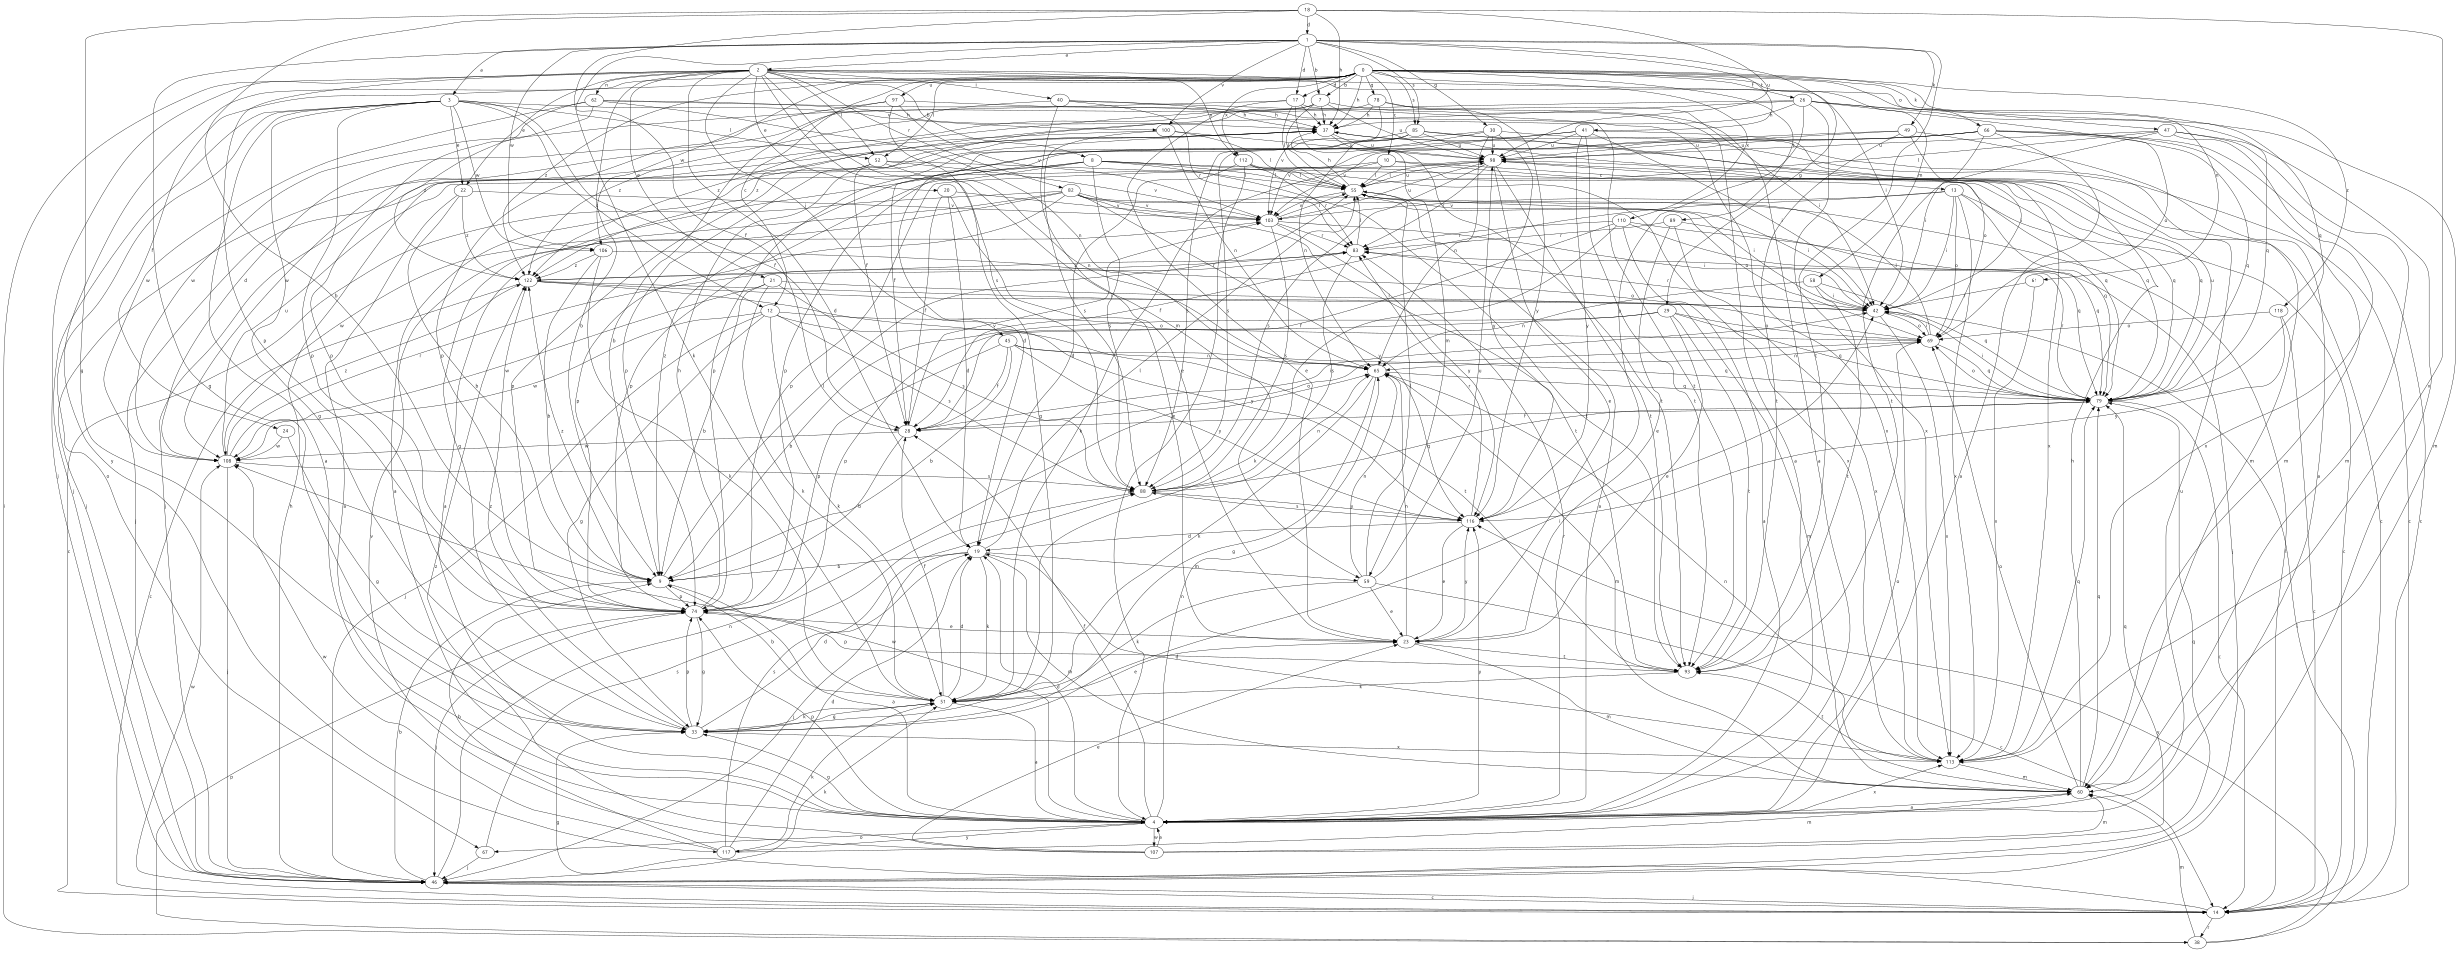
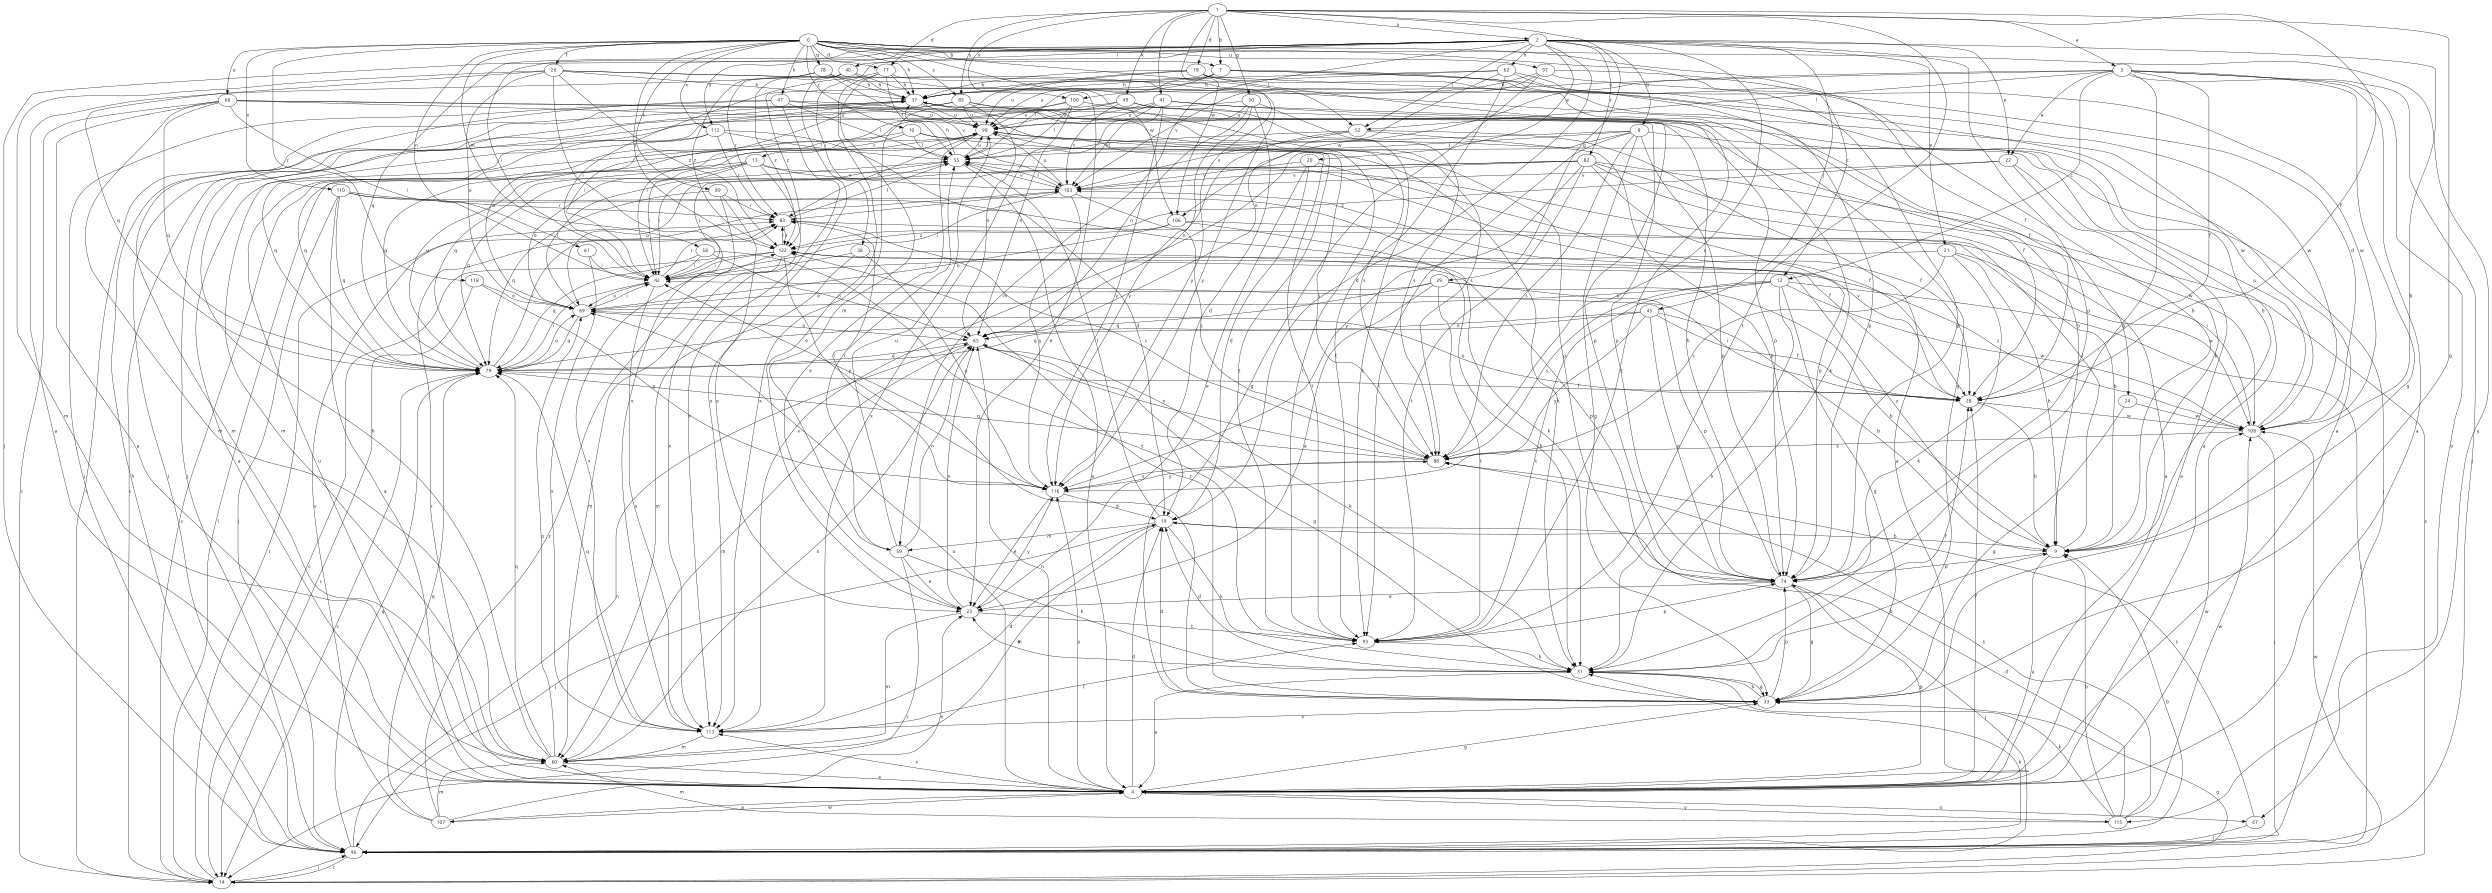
edge "18" -> "1": reversed
edge "66" -> "9": label "z" -> "b"
node "117": label "117" -> "115"
edge "14" -> "38": now "14" -> "83"
